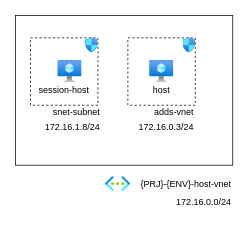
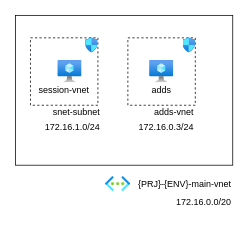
node "session-host": label "session-host" -> "session-vnet"
node "host": label "host" -> "adds"
node "172.16.1.8/24": label "172.16.1.8/24" -> "172.16.1.0/24"
node "{PRJ}-{ENV}-host-vnet": label "{PRJ}-{ENV}-host-vnet" -> "{PRJ}-{ENV}-main-vnet"
node "172.16.0.0/24": label "172.16.0.0/24" -> "172.16.0.0/20"
